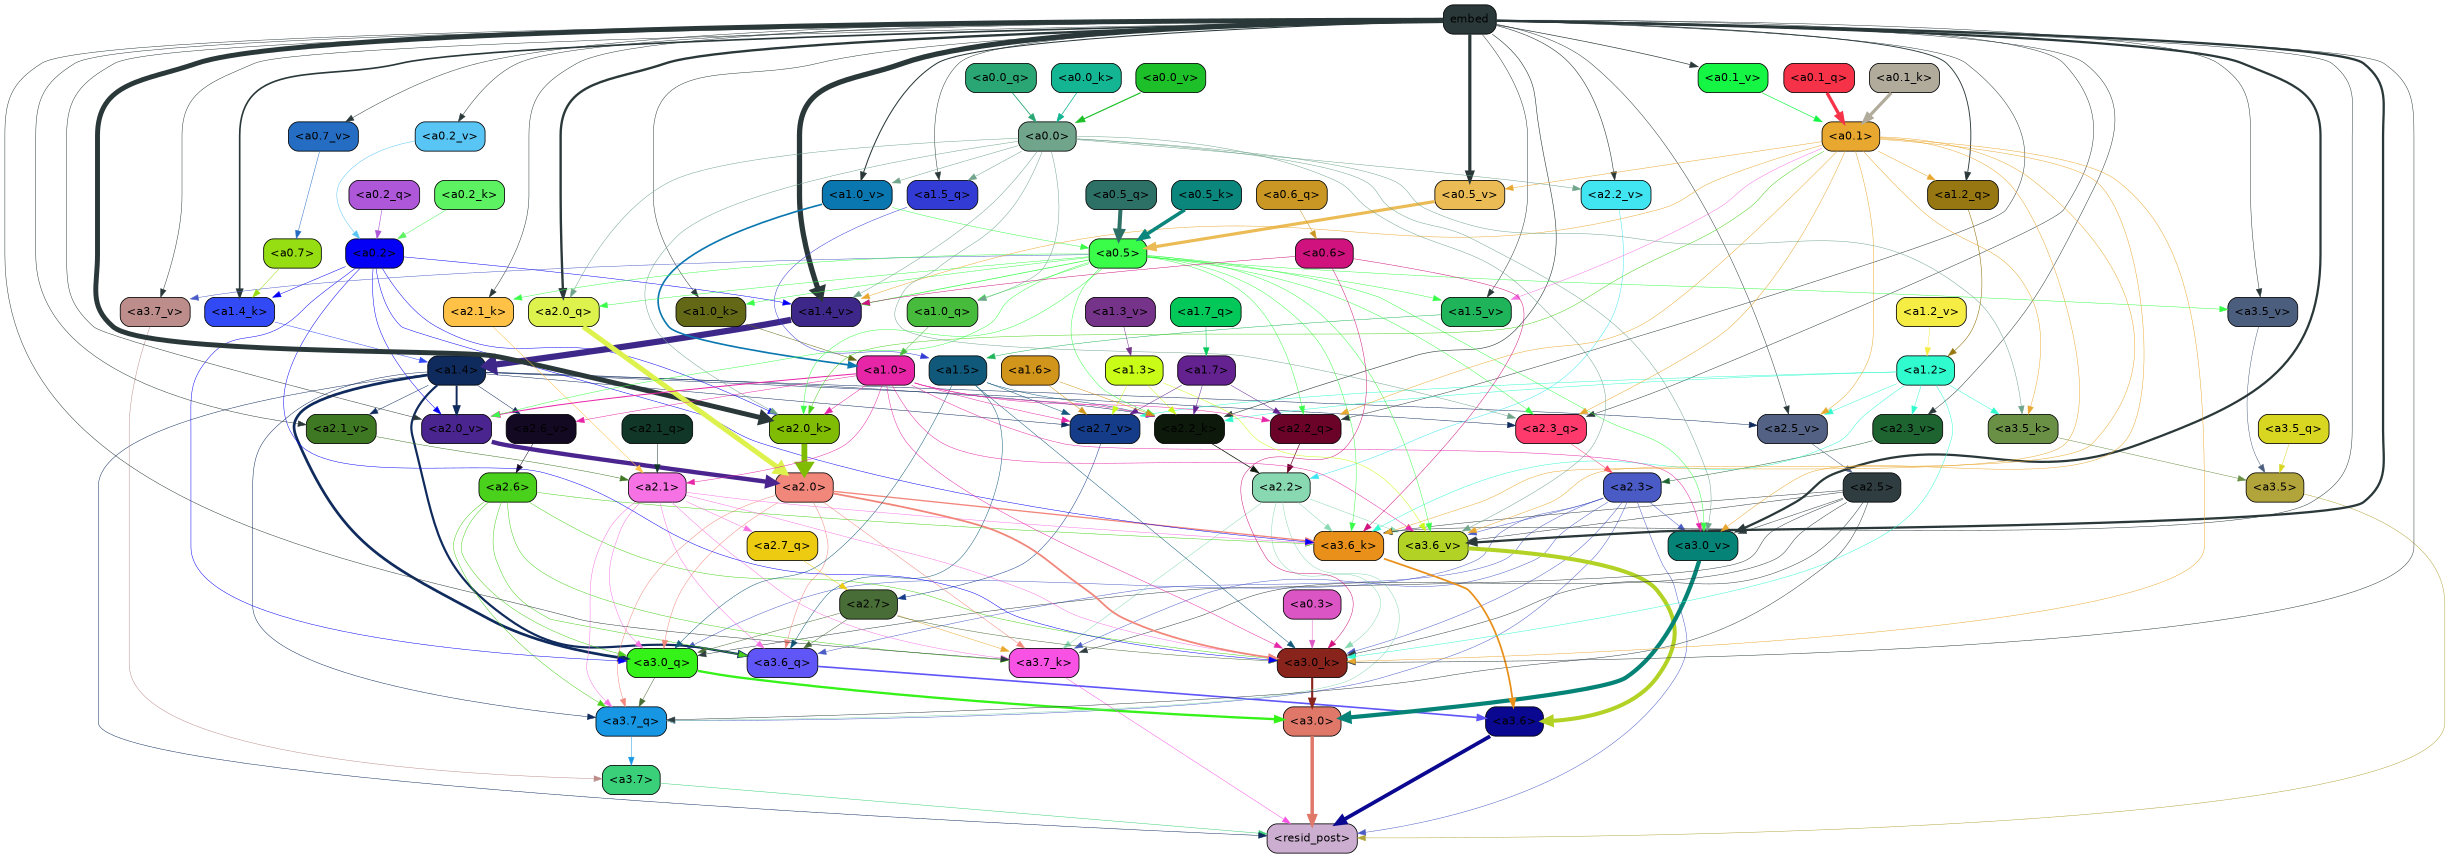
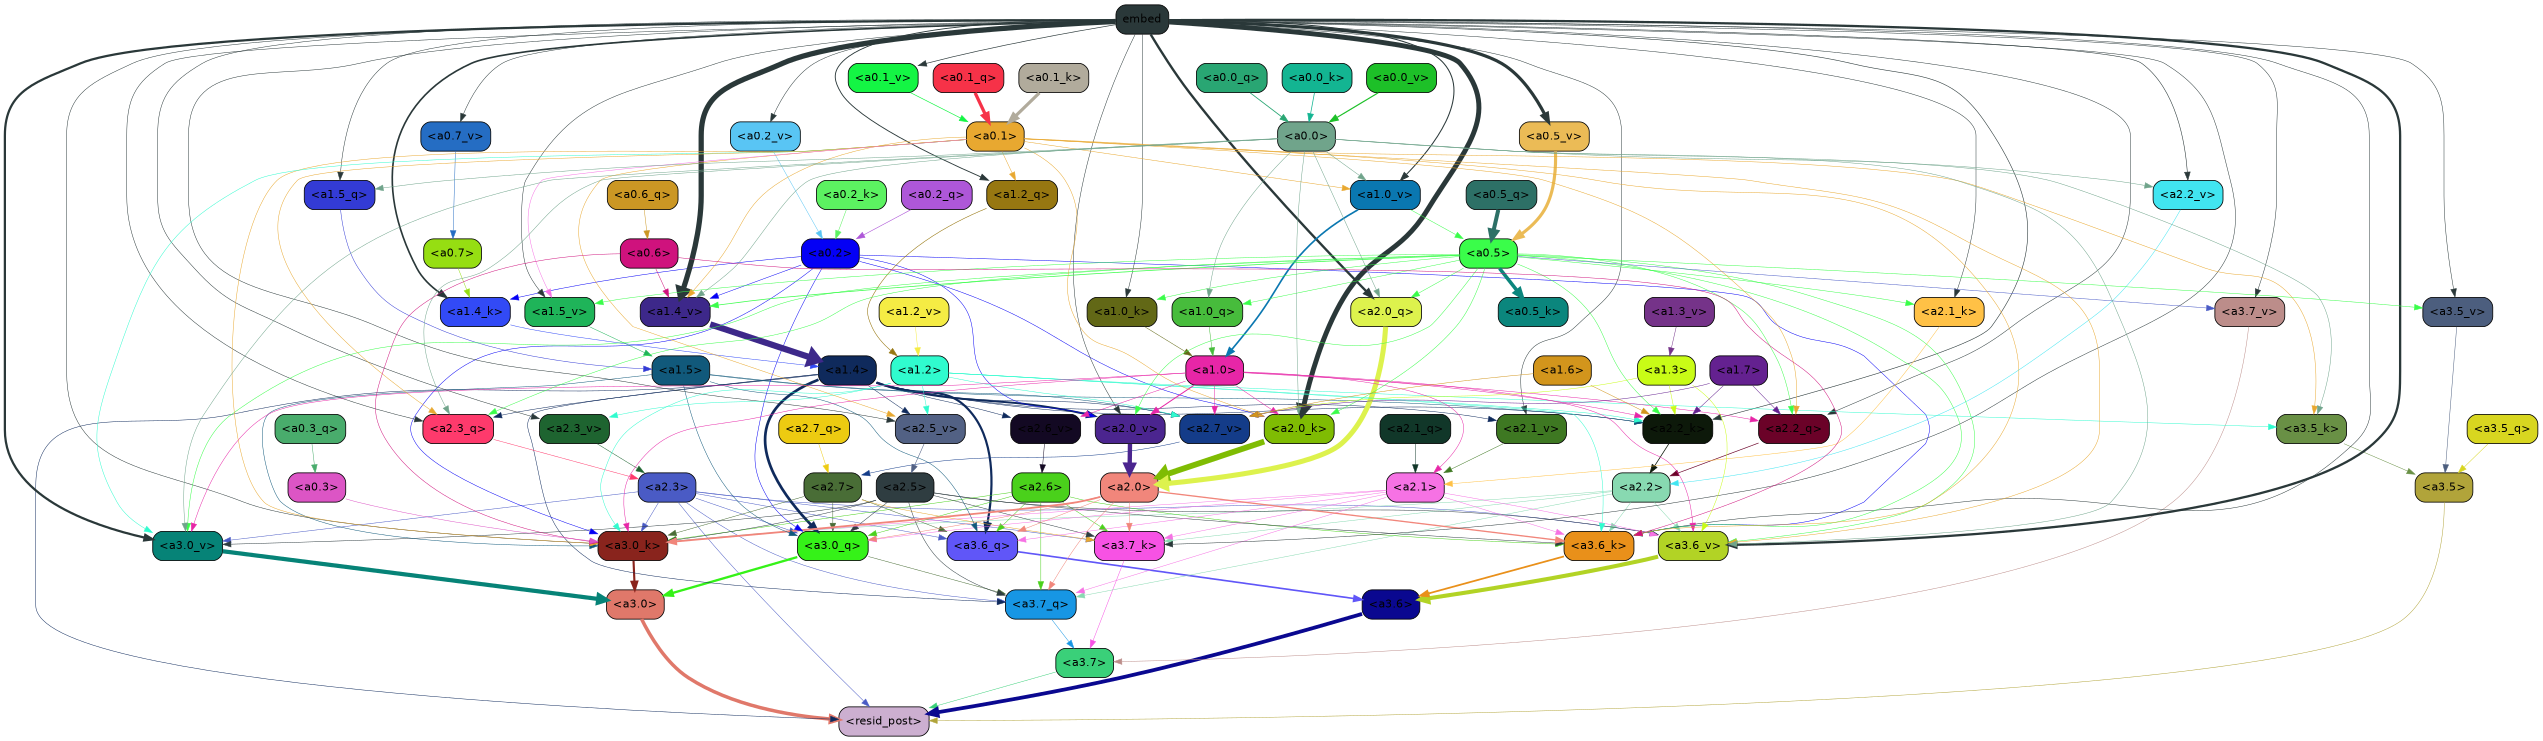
edge "<a0.1>" -> "<a0.5_v>": now "<a0.1>" -> "<a1.0_v>"
edge "<a0.5_k>" -> "<a0.5>": reversed
node "<a1.7_q>": removed
edge "<a0.1>" -> "<a2.0_k>": color #4ad11b -> #e8a830
edge "<a0.1>" -> "<a3.0_v>": color #e8a830 -> #30fbce
node "<a0.3_q>": added
edge "<a2.1>" -> "<a2.7_q>": now "<a2.1>" -> "<a3.6_v>"
edge "<a3.7_k>" -> "<resid_post>": now "<a3.7_k>" -> "<a3.7>"
